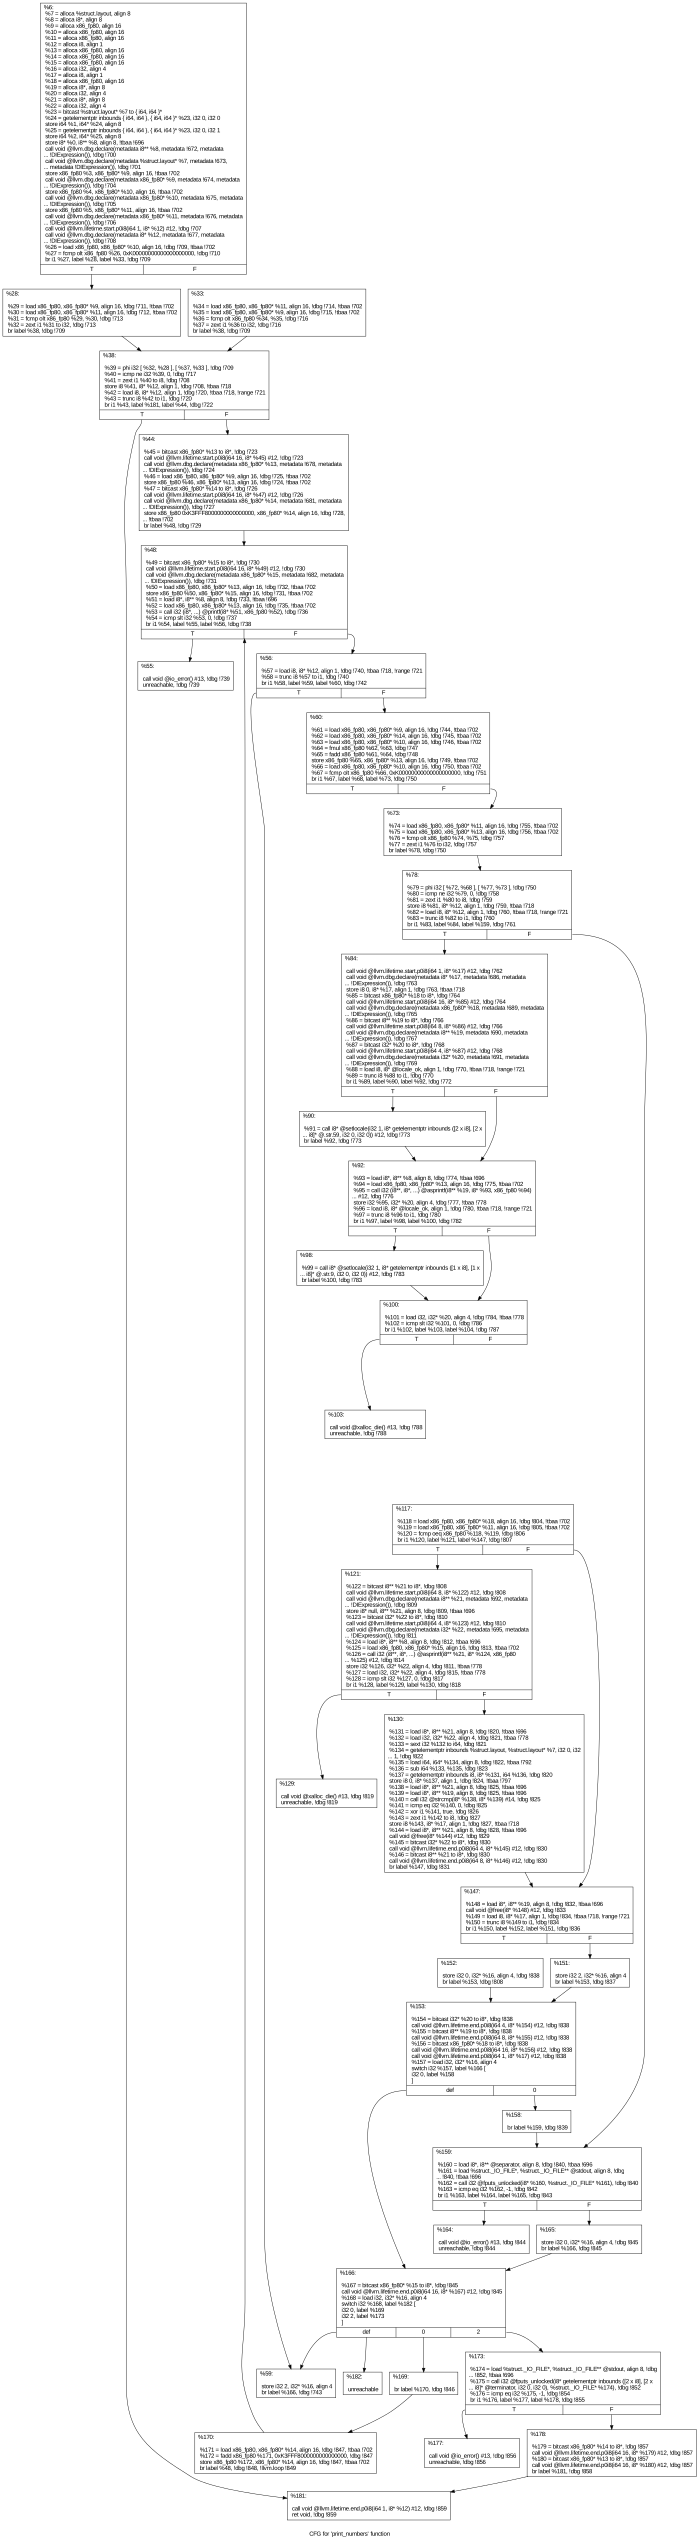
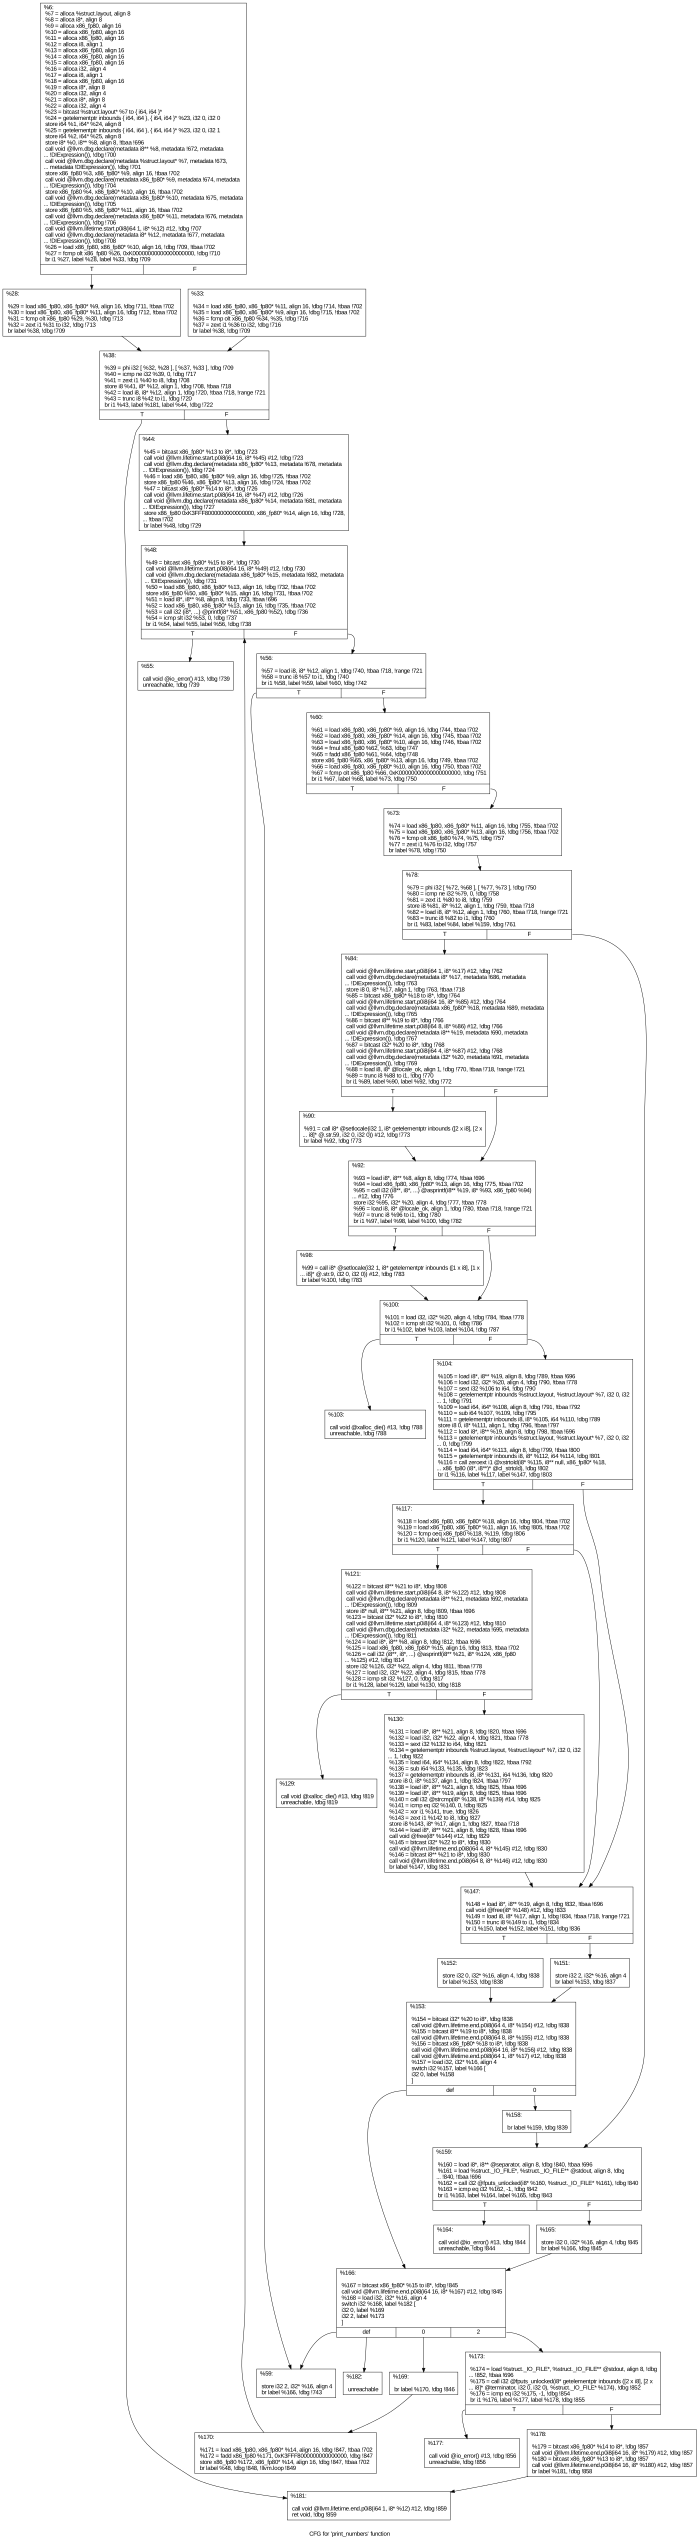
node "%104:": added
node "%152:": text "br label %153, !dbg !808" -> "br label %153, !dbg !838"
